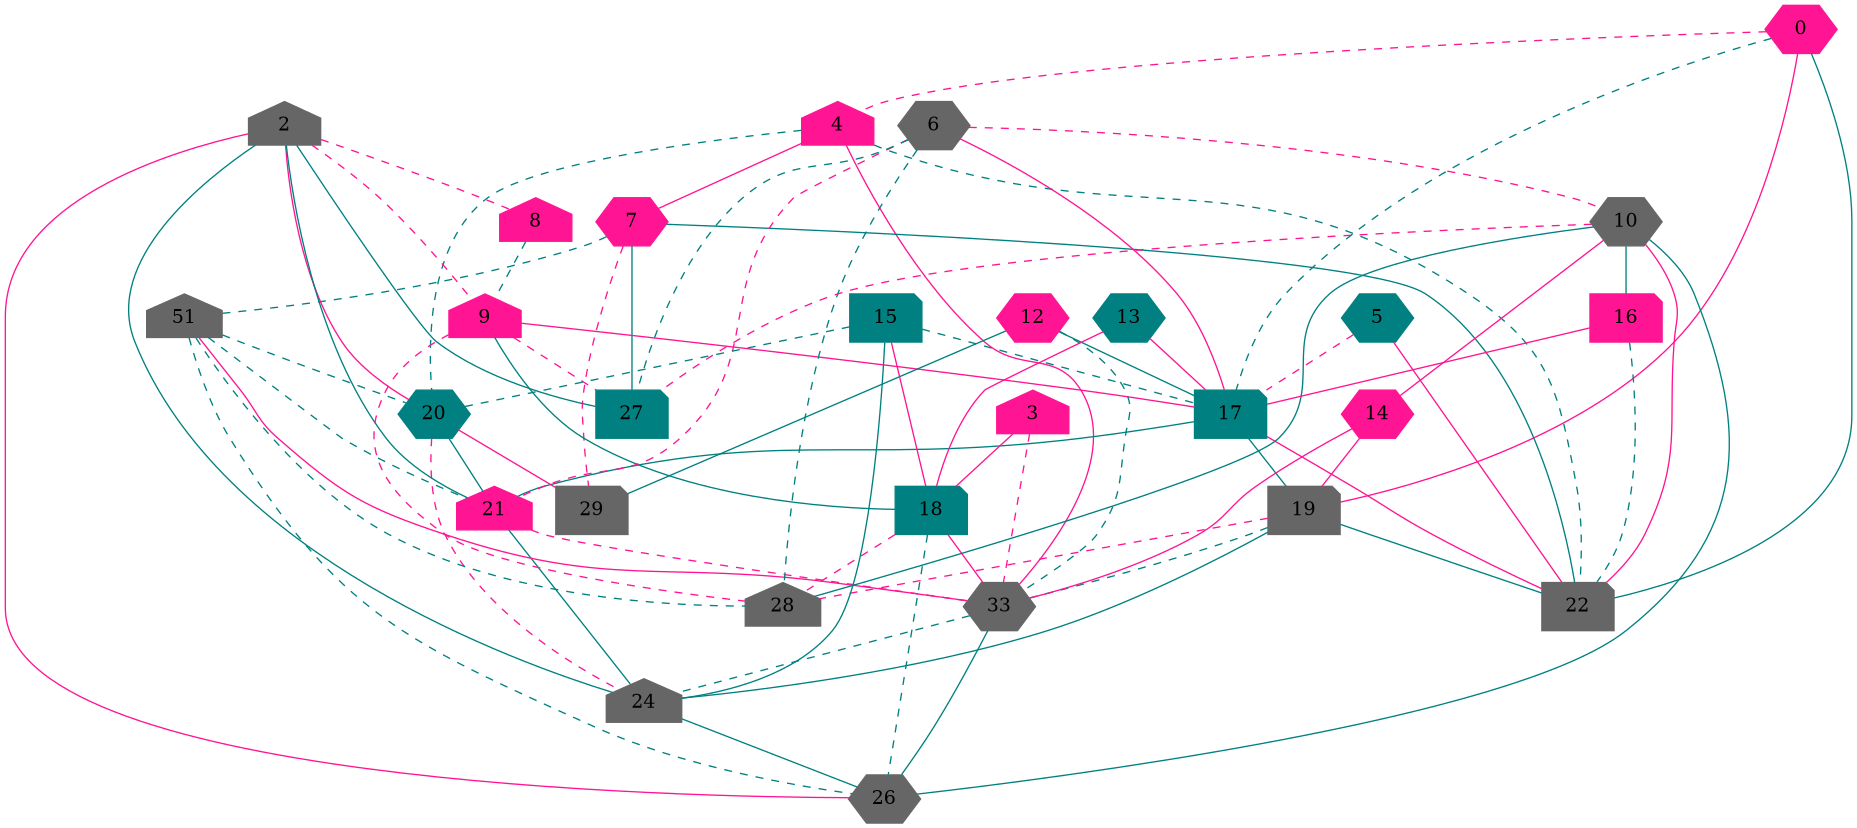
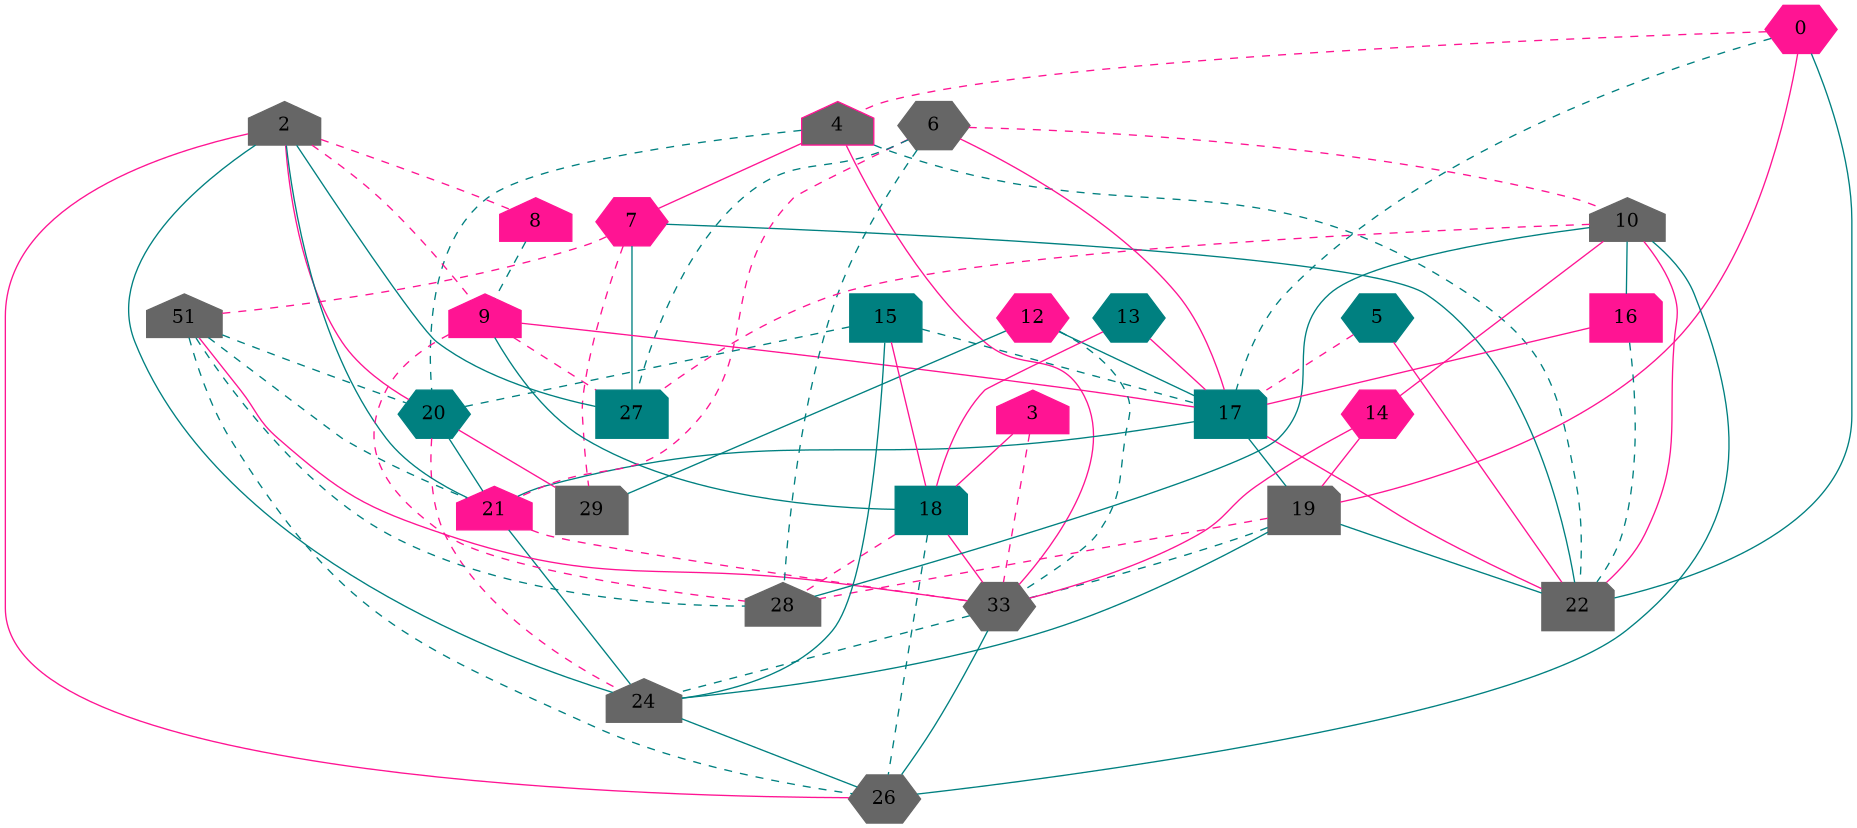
node "4": fillcolor deeppink -> gray40
node "10": shape hexagon -> house
edge "7" -- "51": color teal -> deeppink
